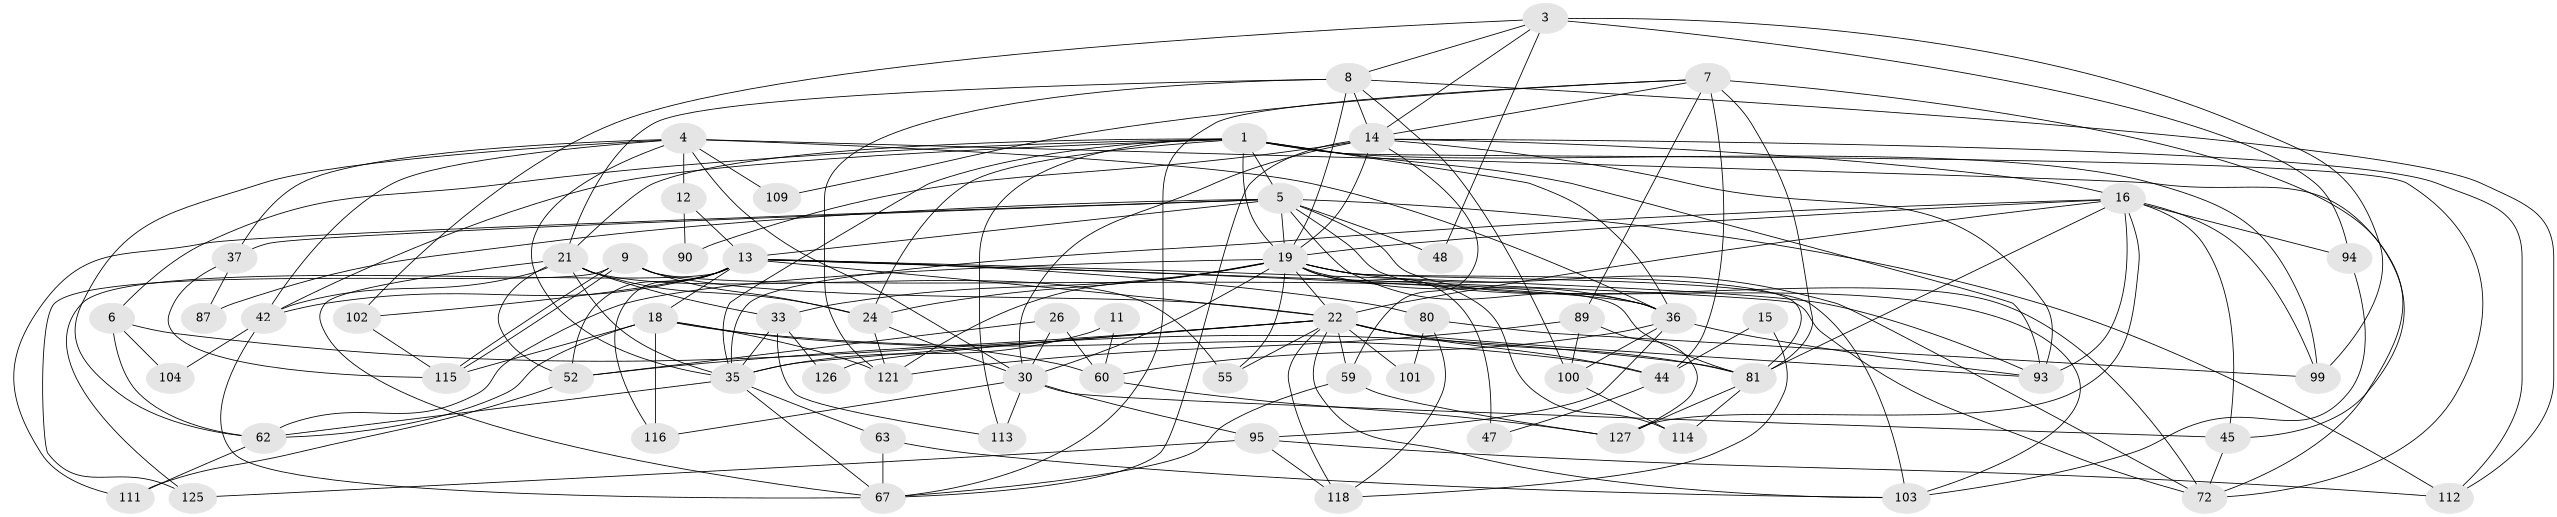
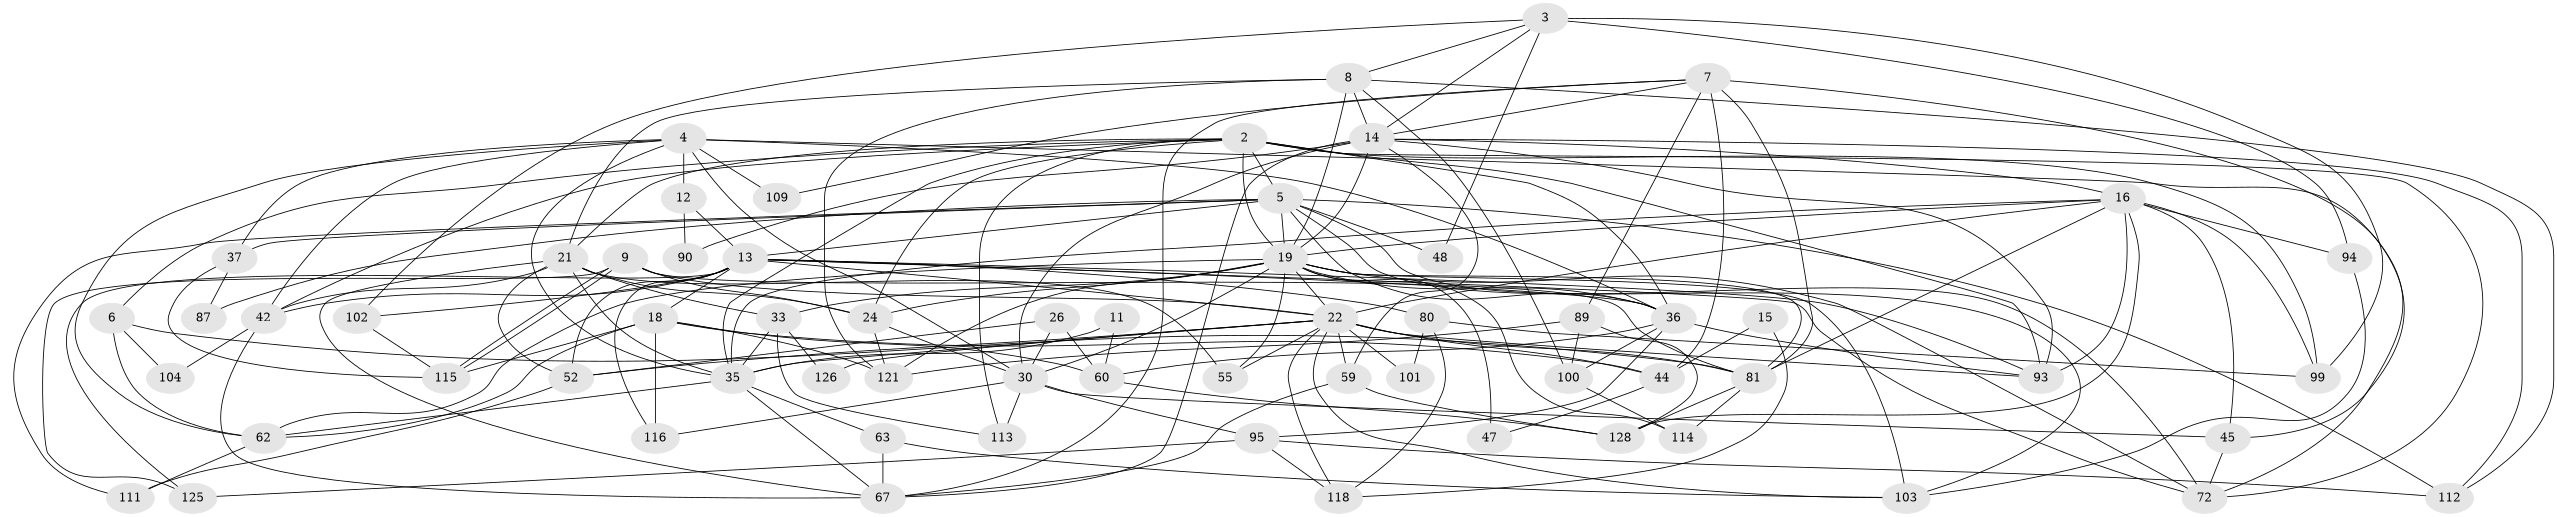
node "1": label "1" -> "2"
node "127": label "127" -> "128"
